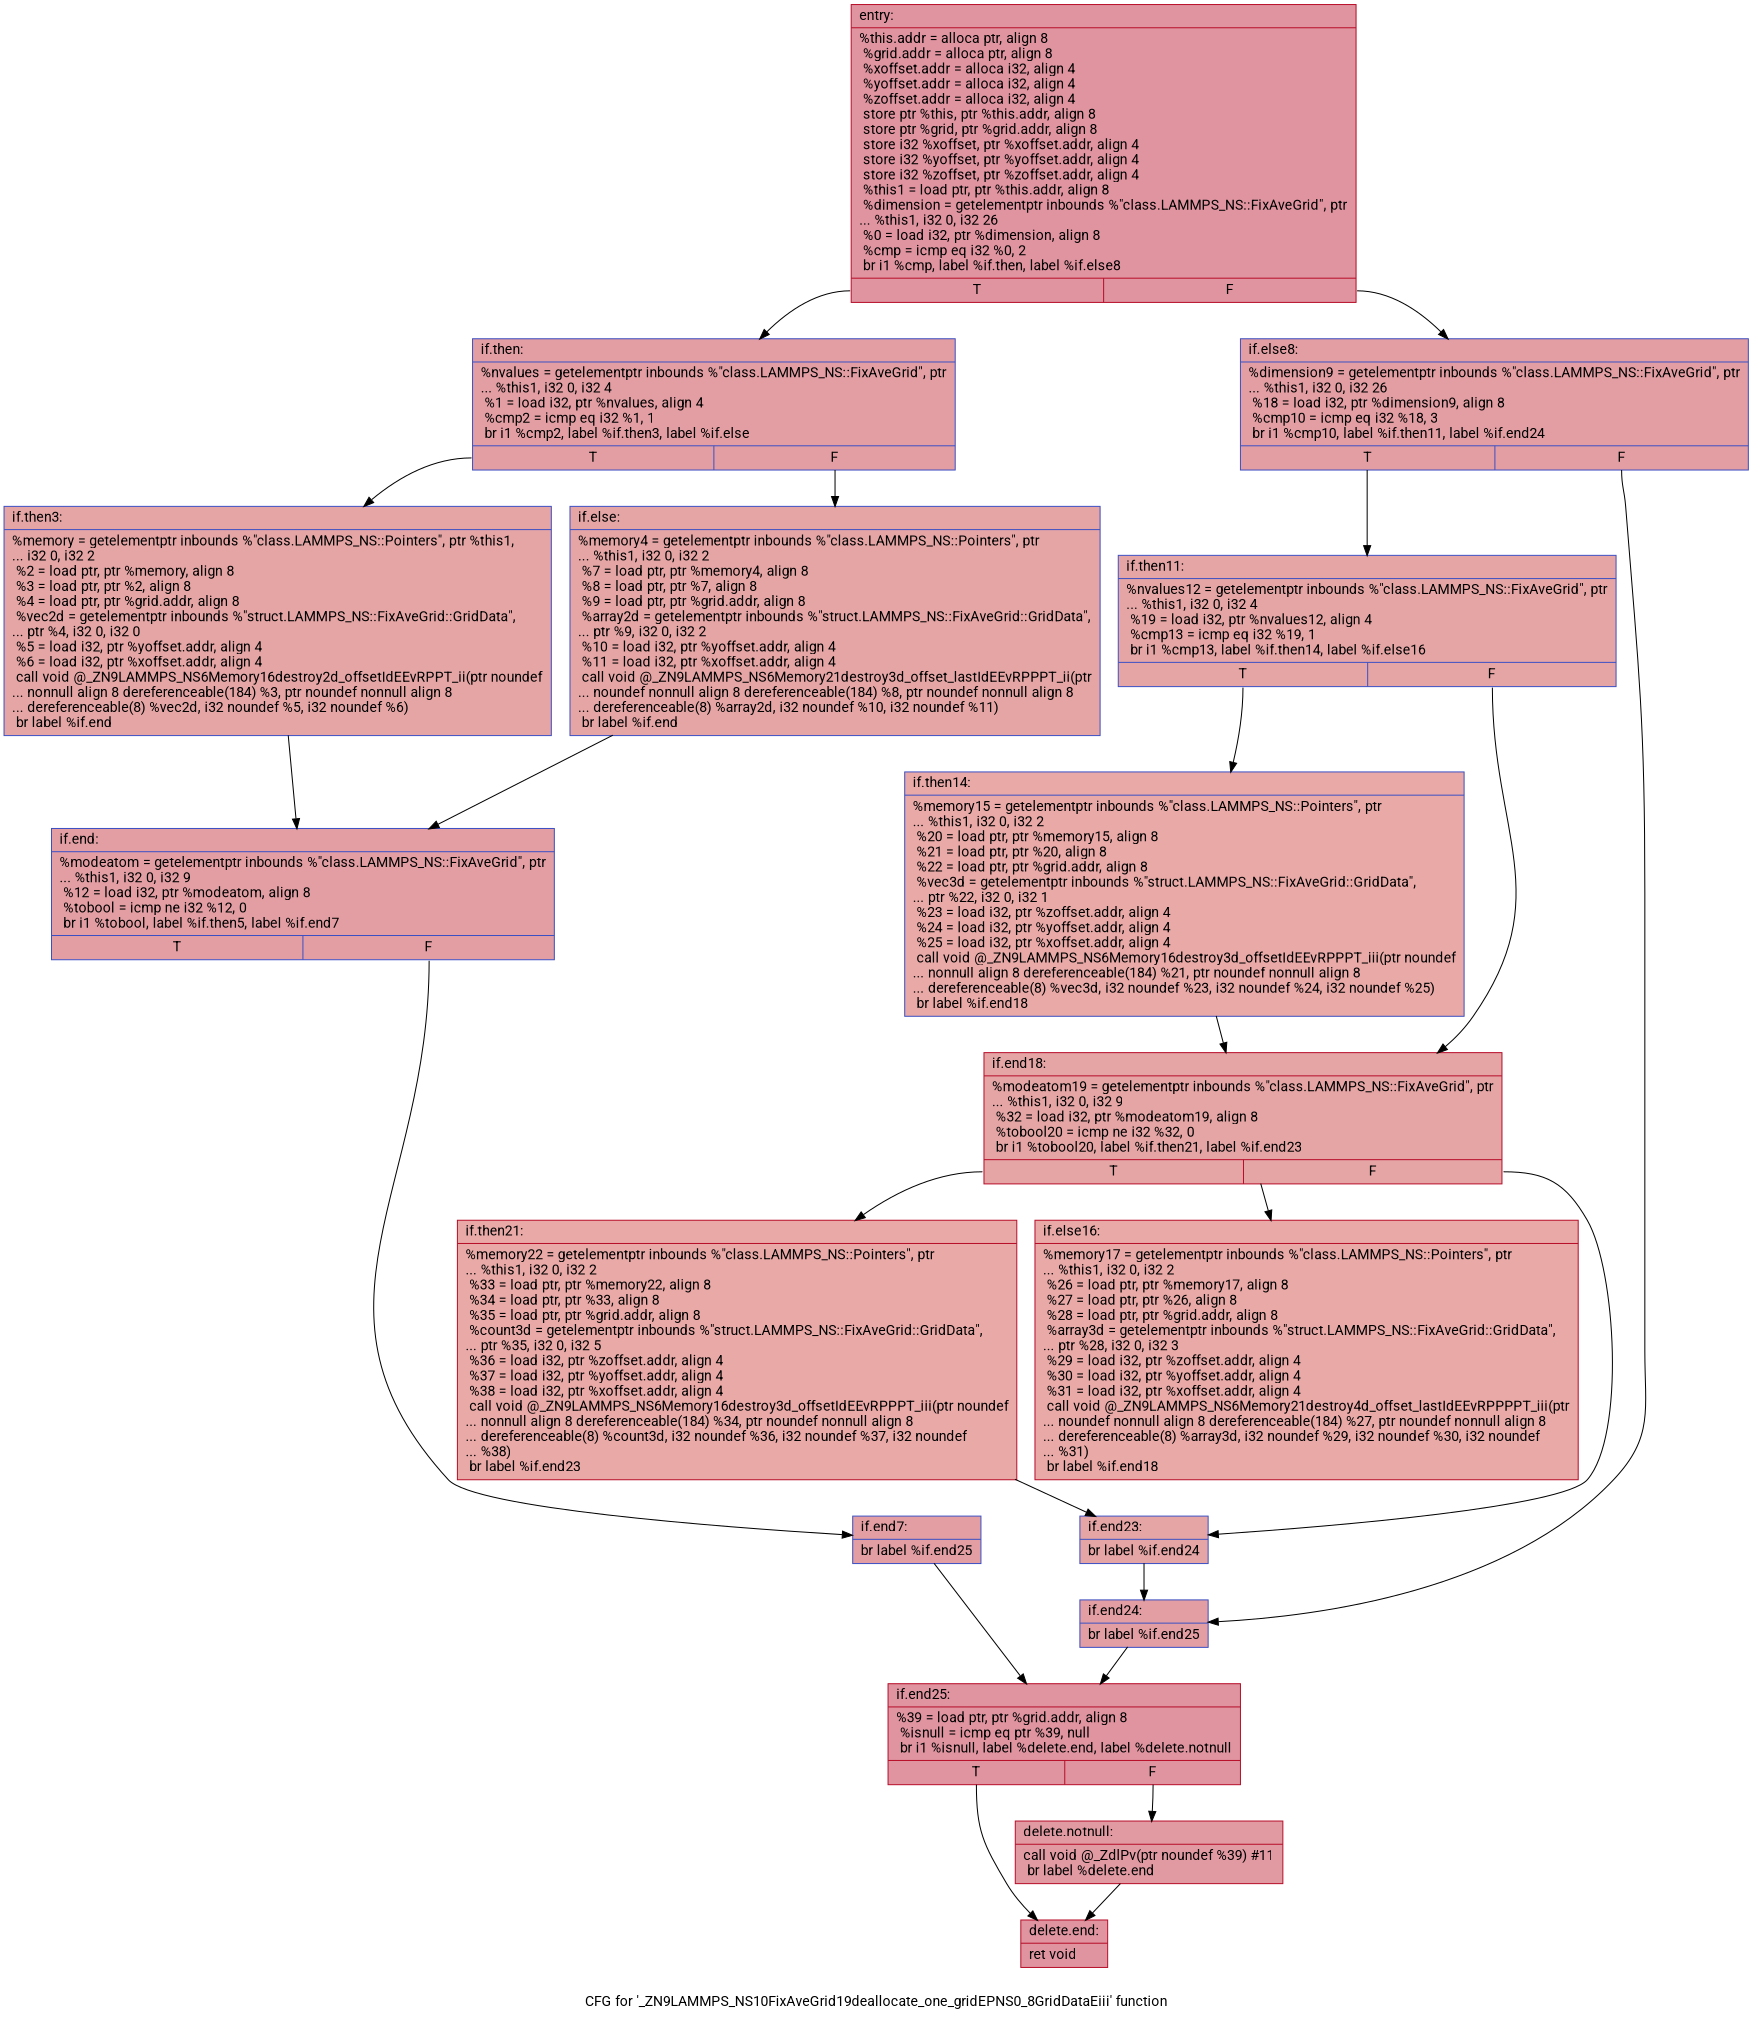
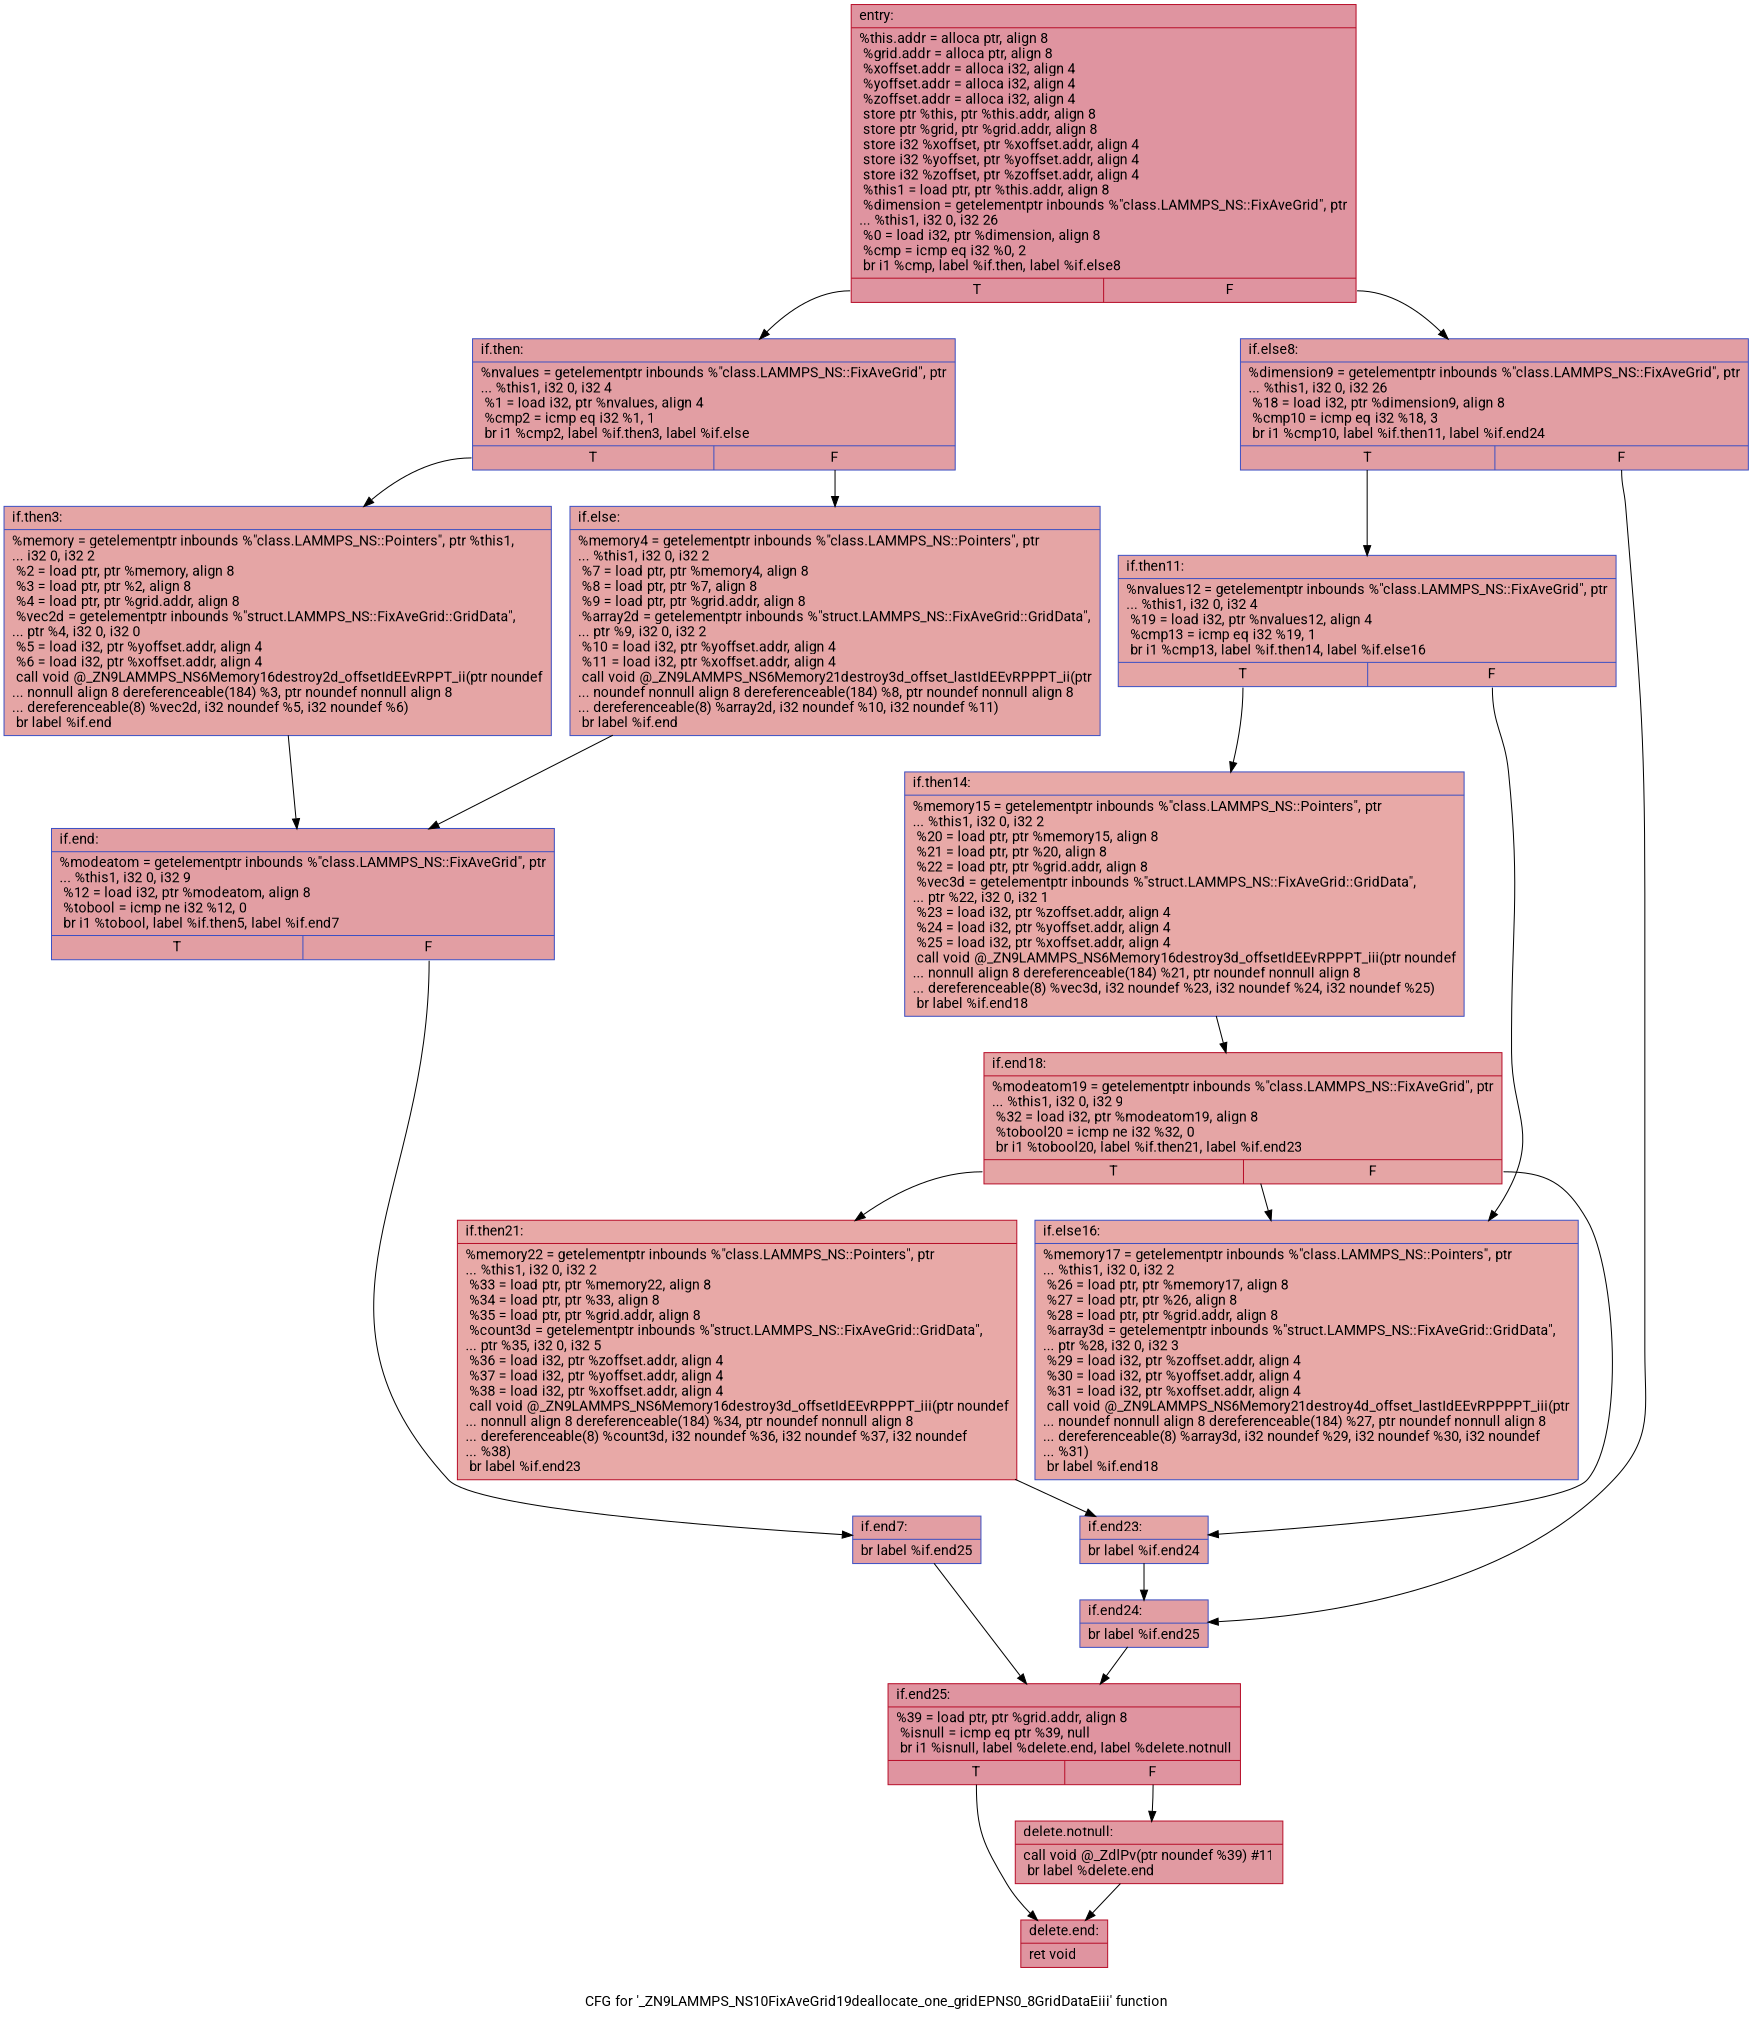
edge "if.then11:" -> "if.end18:": now "if.then11:" -> "if.else16:"
node "if.else16:": color #b70d28ff -> #3d50c3ff
